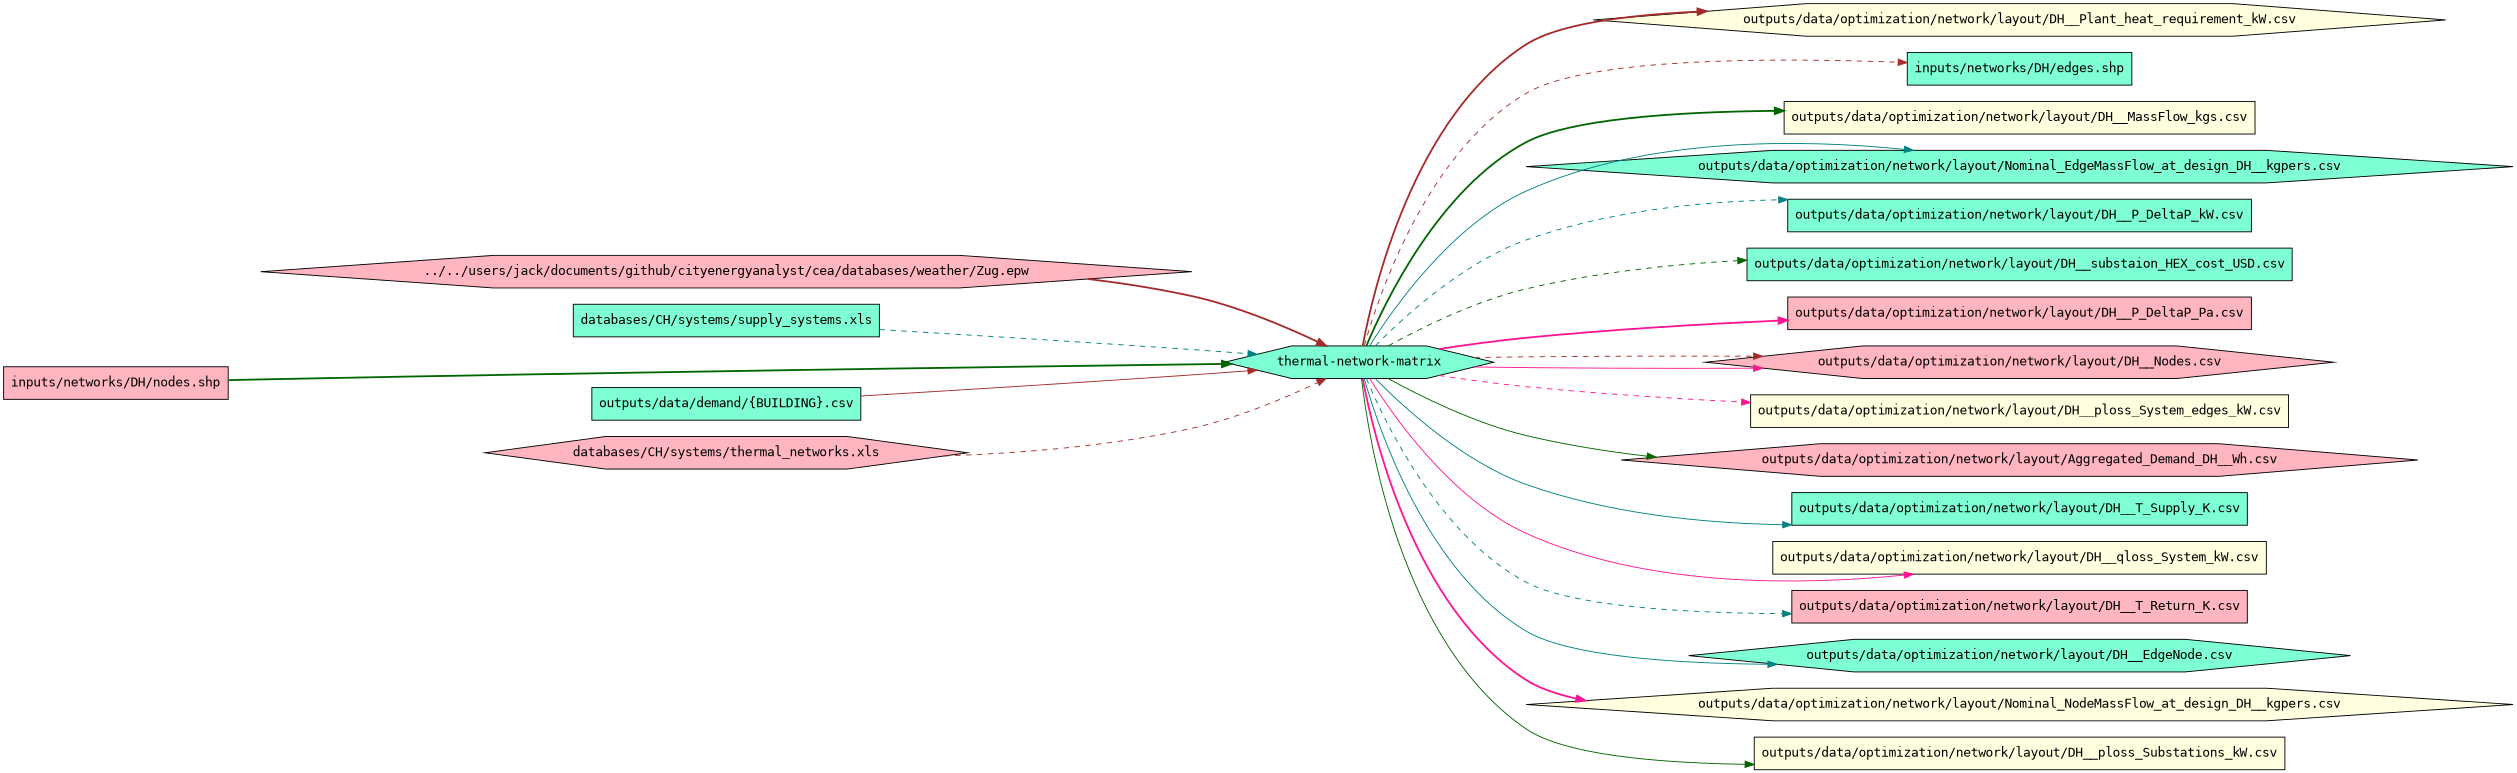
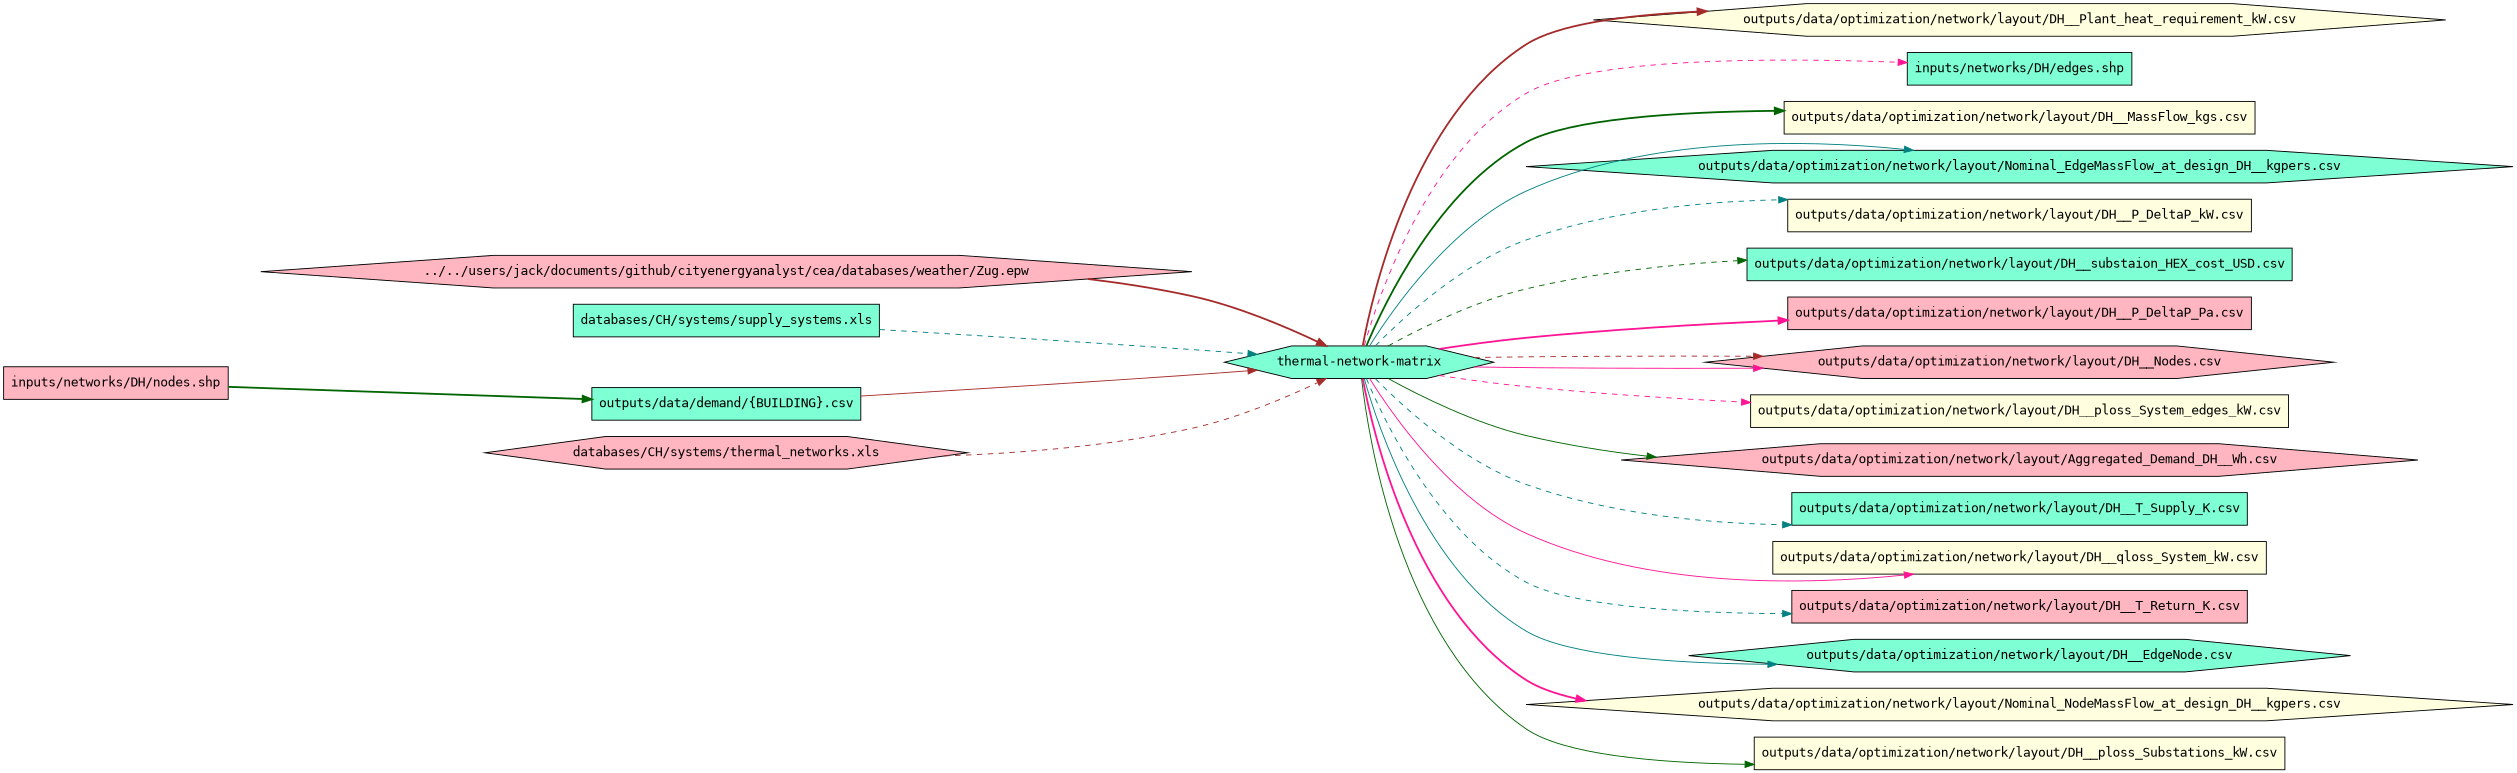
edge "thermal-network-matrix" -> "inputs/networks/DH/edges.shp": color brown -> deeppink
node "outputs/data/optimization/network/layout/DH__P_DeltaP_kW.csv": fillcolor aquamarine -> lightyellow
edge "inputs/networks/DH/nodes.shp" -> "thermal-network-matrix": now "inputs/networks/DH/nodes.shp" -> "outputs/data/demand/{BUILDING}.csv"
edge "thermal-network-matrix" -> "outputs/data/optimization/network/layout/DH__T_Supply_K.csv": style solid -> dashed
